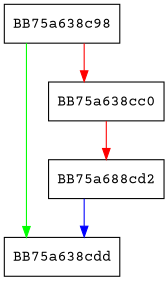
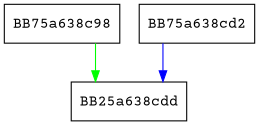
node "BB75a638cc0": removed
node "BB75a688cd2": label "BB75a688cd2" -> "BB75a638cd2"
node "BB75a638cdd": label "BB75a638cdd" -> "BB25a638cdd"
